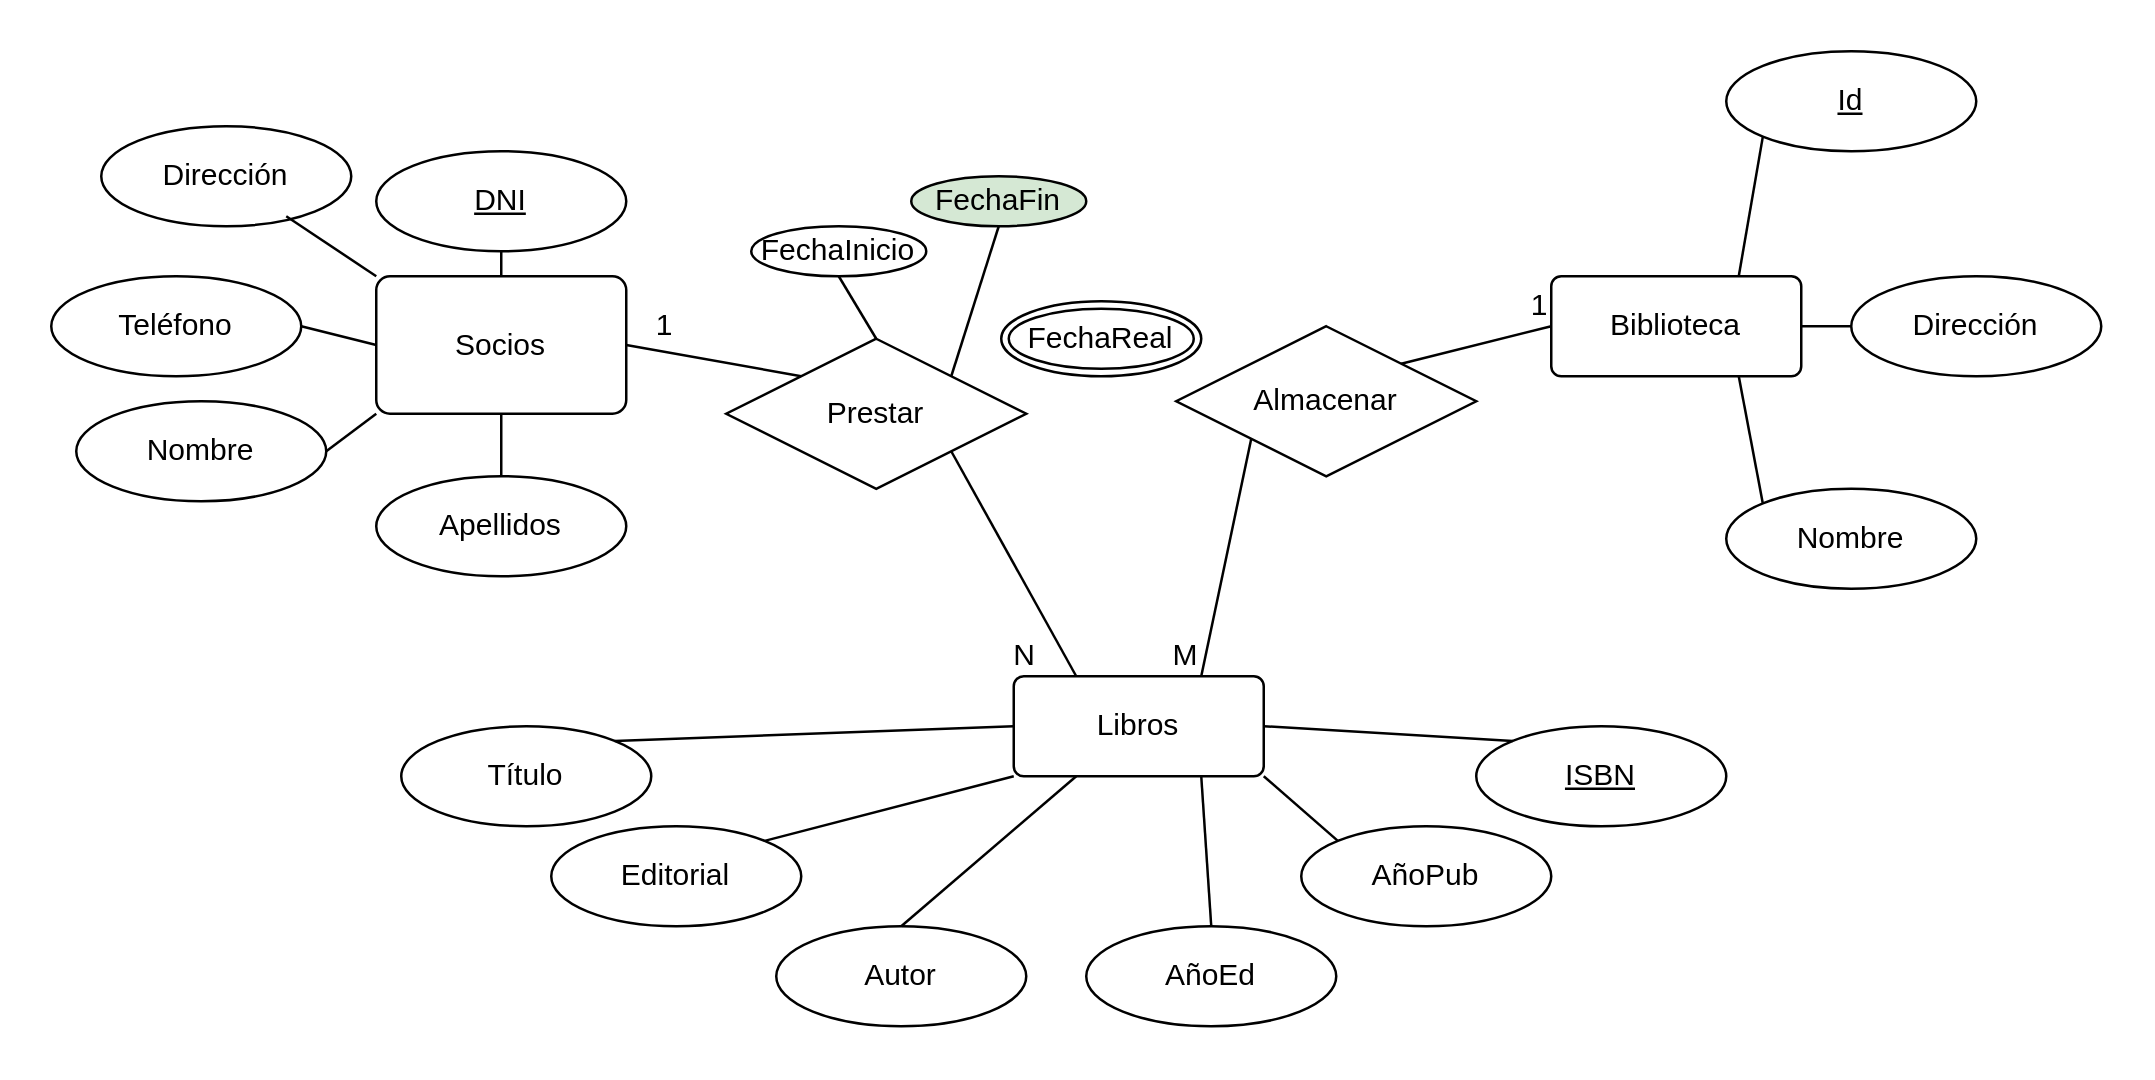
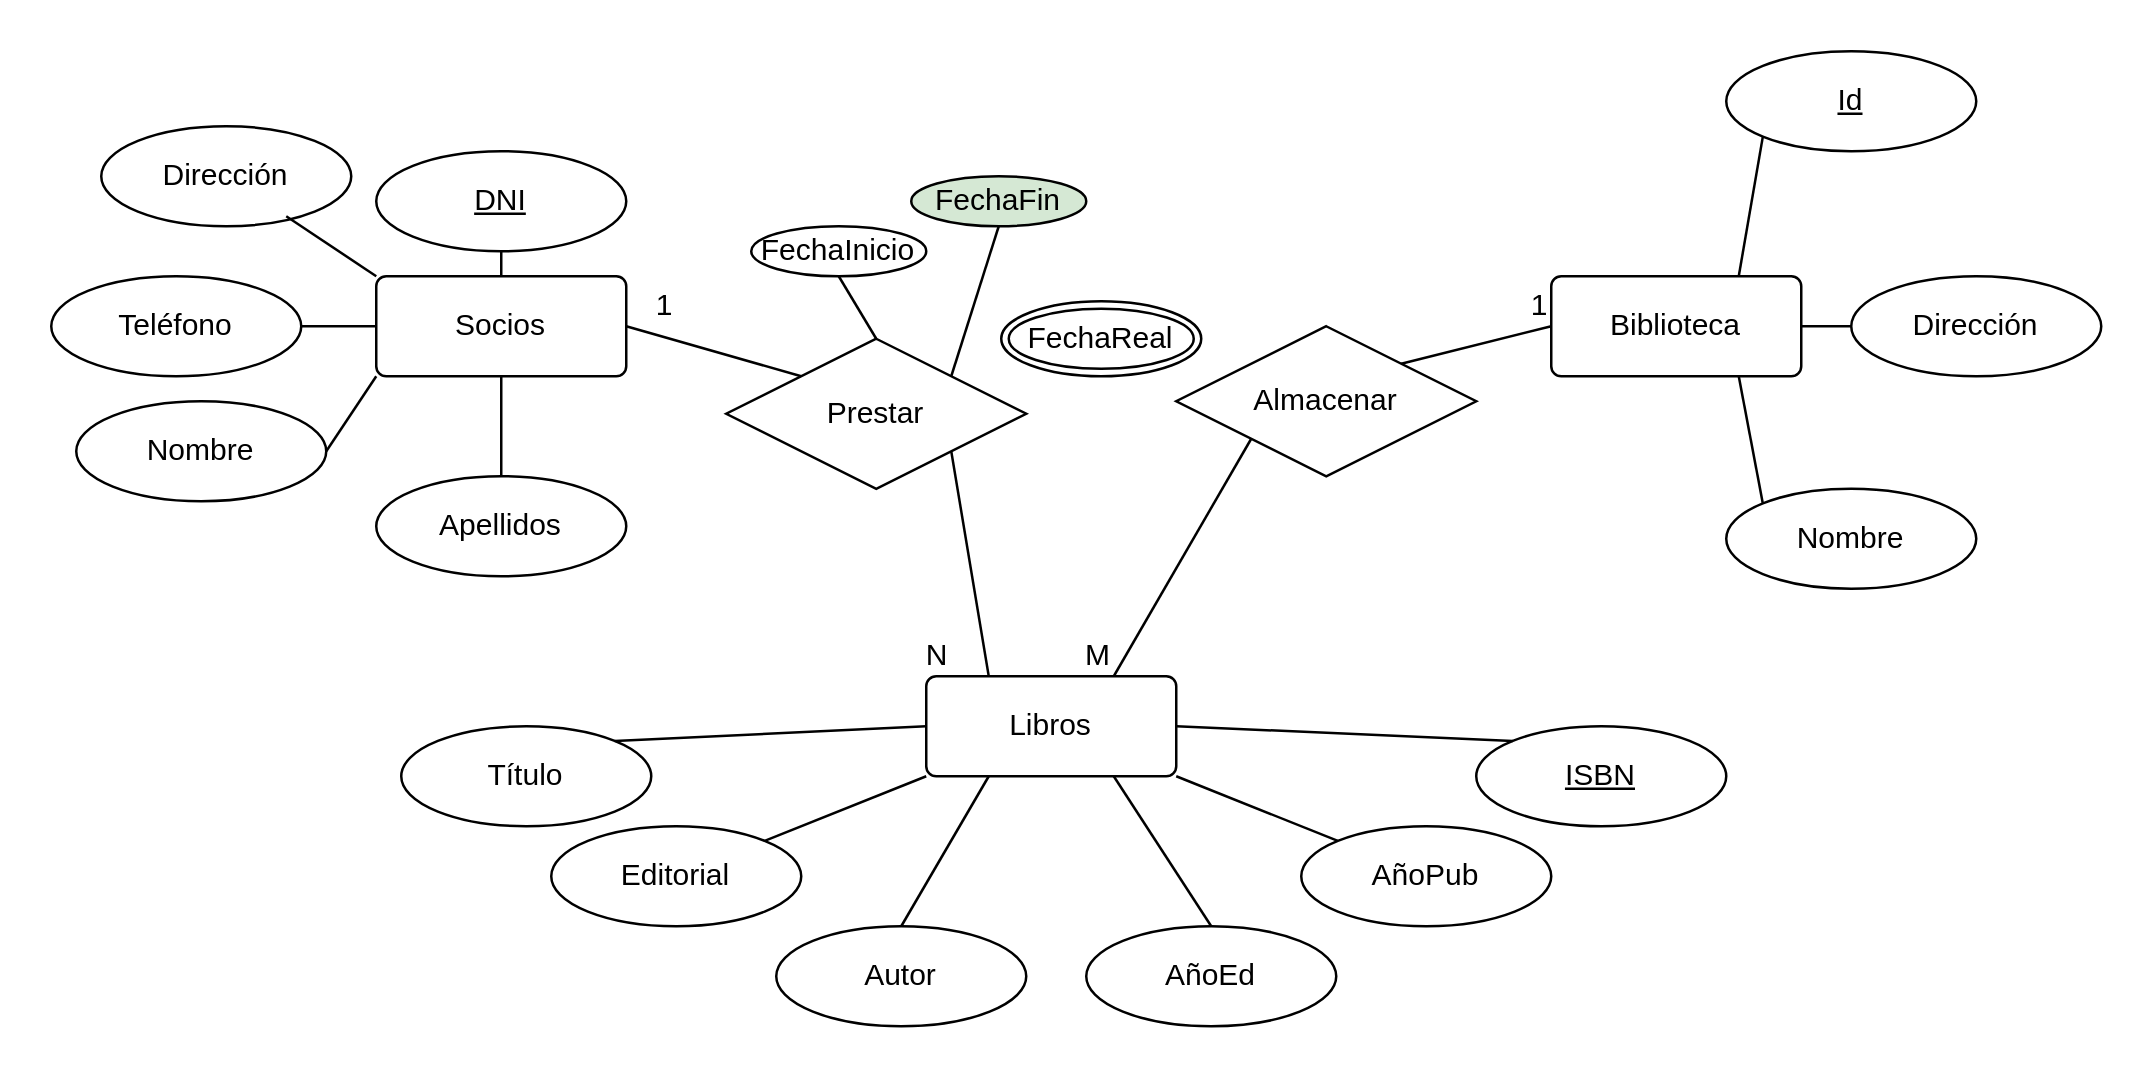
node "Socios": size 250x138 -> 250x100
node "Libros": moved (1139, 726) -> (1051, 726)
